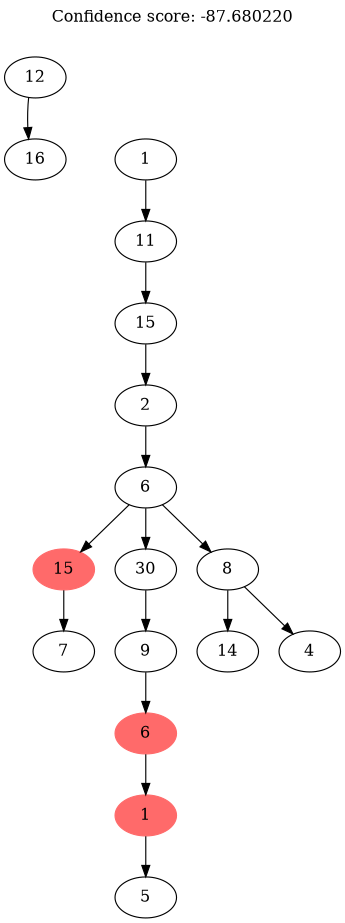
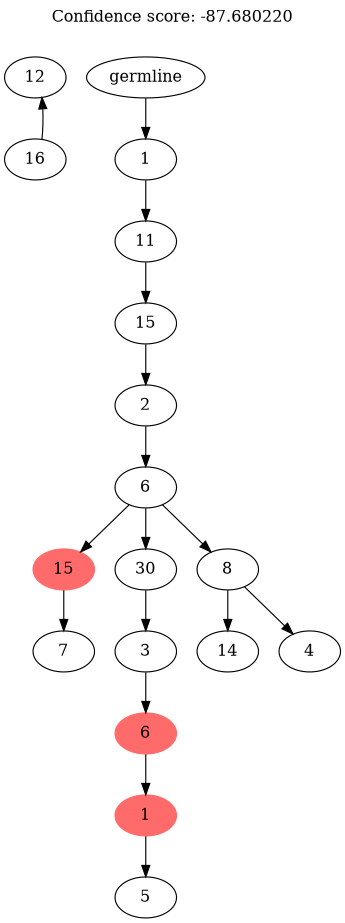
node "germline": added
edge "12" -> "16": reversed
node "9": label "9" -> "3"
